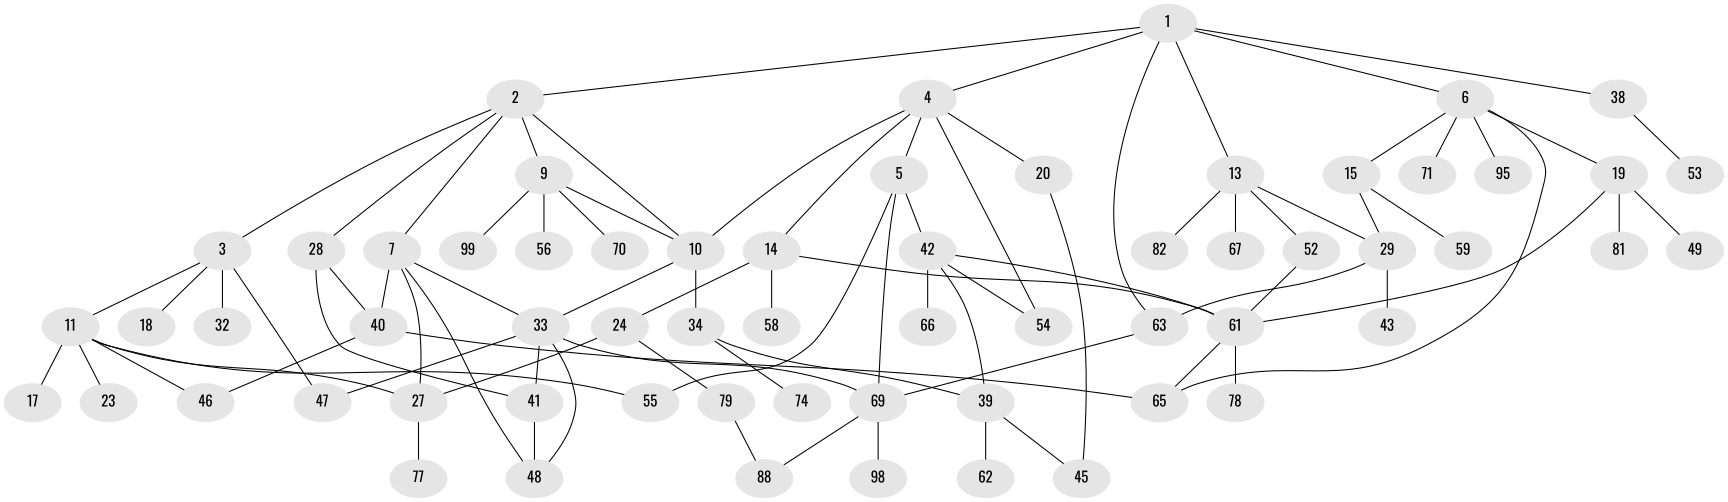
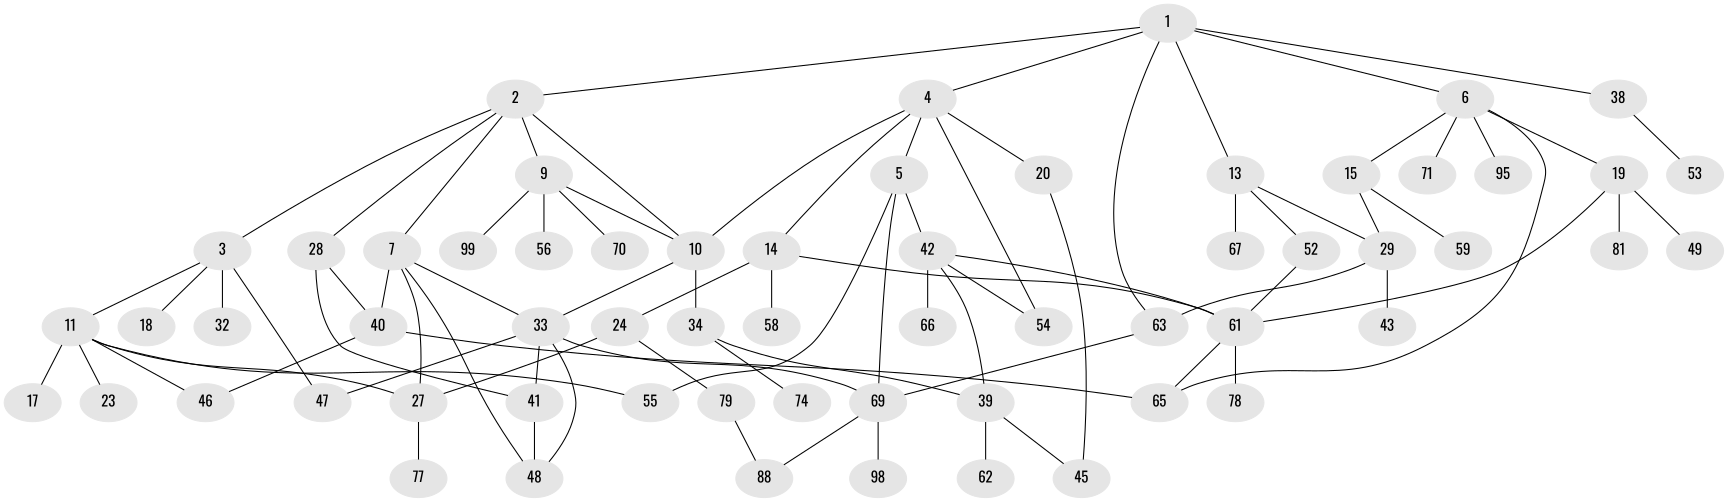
node "82": removed
